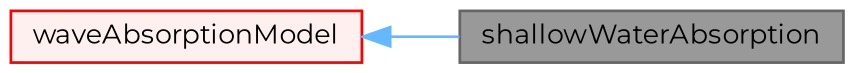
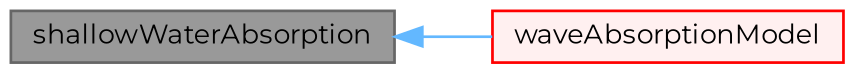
edge "shallowWaterAbsorption" -> "waveAbsorptionModel": reversed
